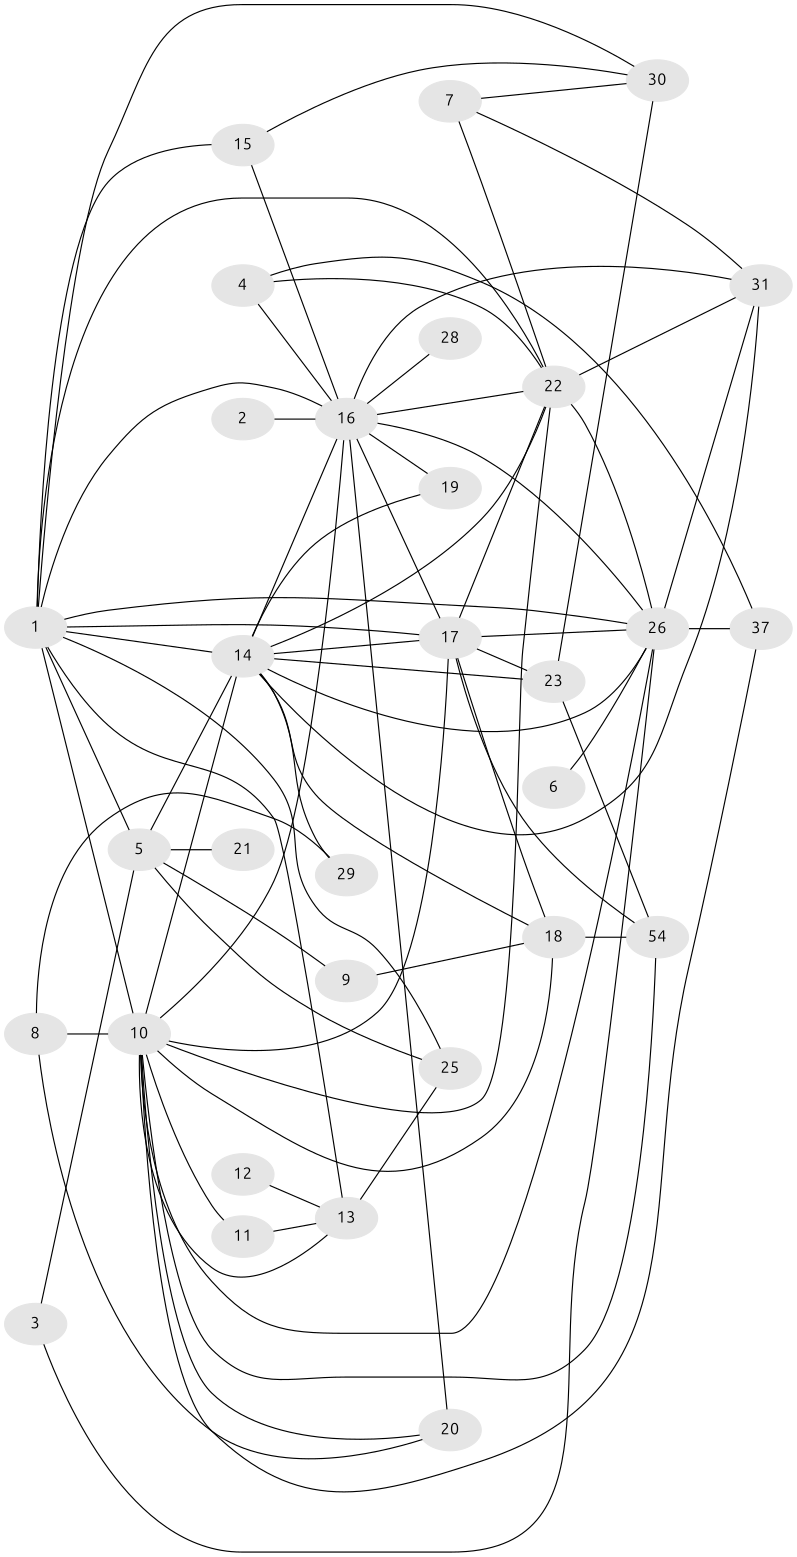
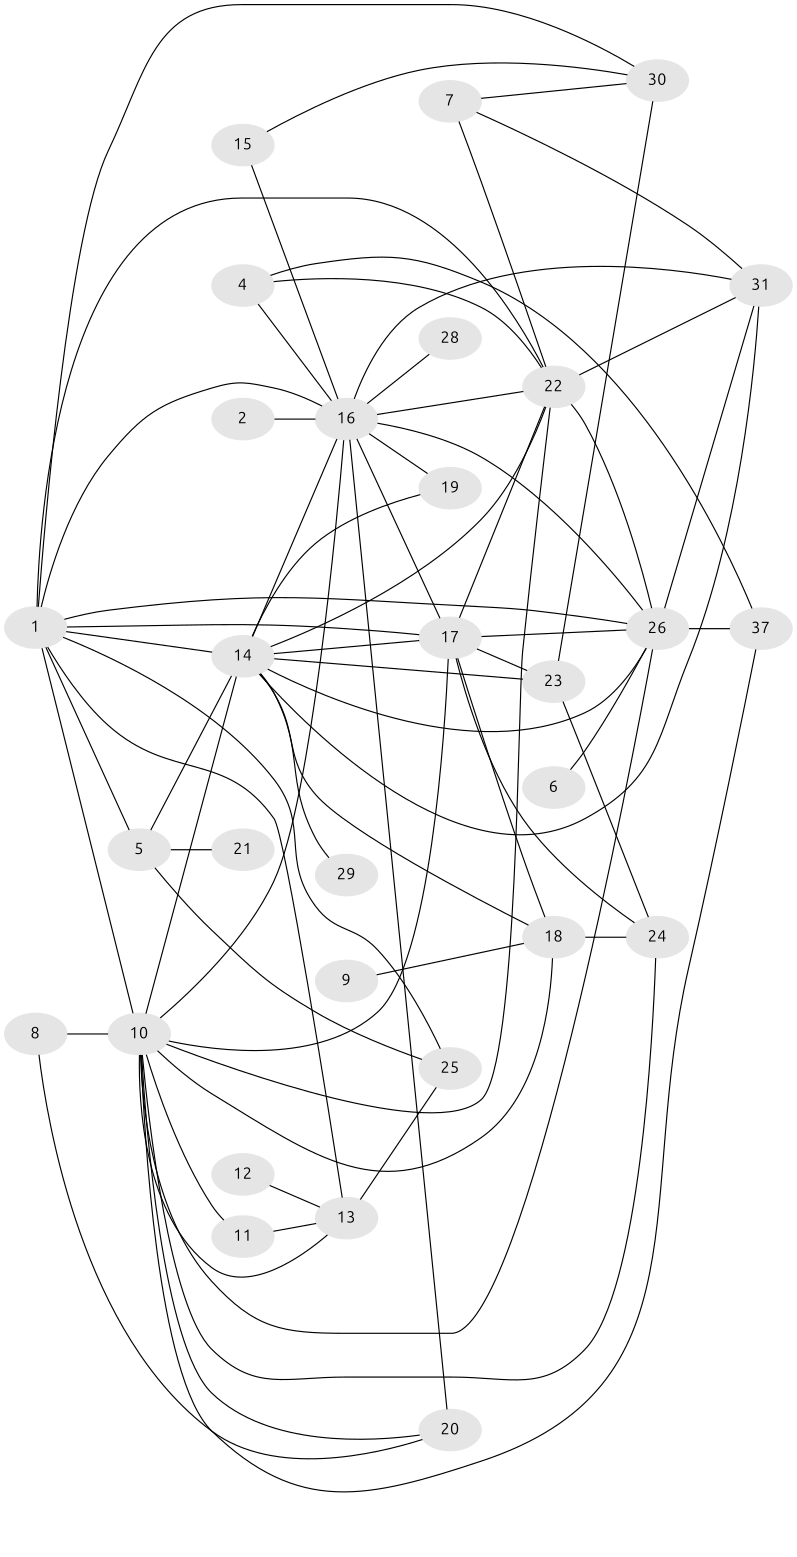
edge "15" -- "1": removed
edge "29" -- "8": removed
edge "5" -- "9": removed
node "54": label "54" -> "24"
node "3": removed
